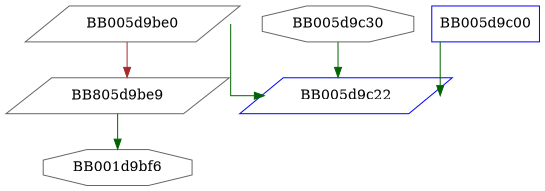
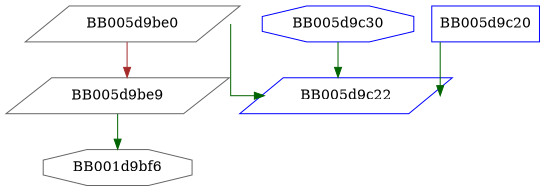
node "BB005d9c30": color gray40 -> blue
node "BB005d9c00": label "BB005d9c00" -> "BB005d9c20"
node "BB805d9be9": label "BB805d9be9" -> "BB005d9be9"
